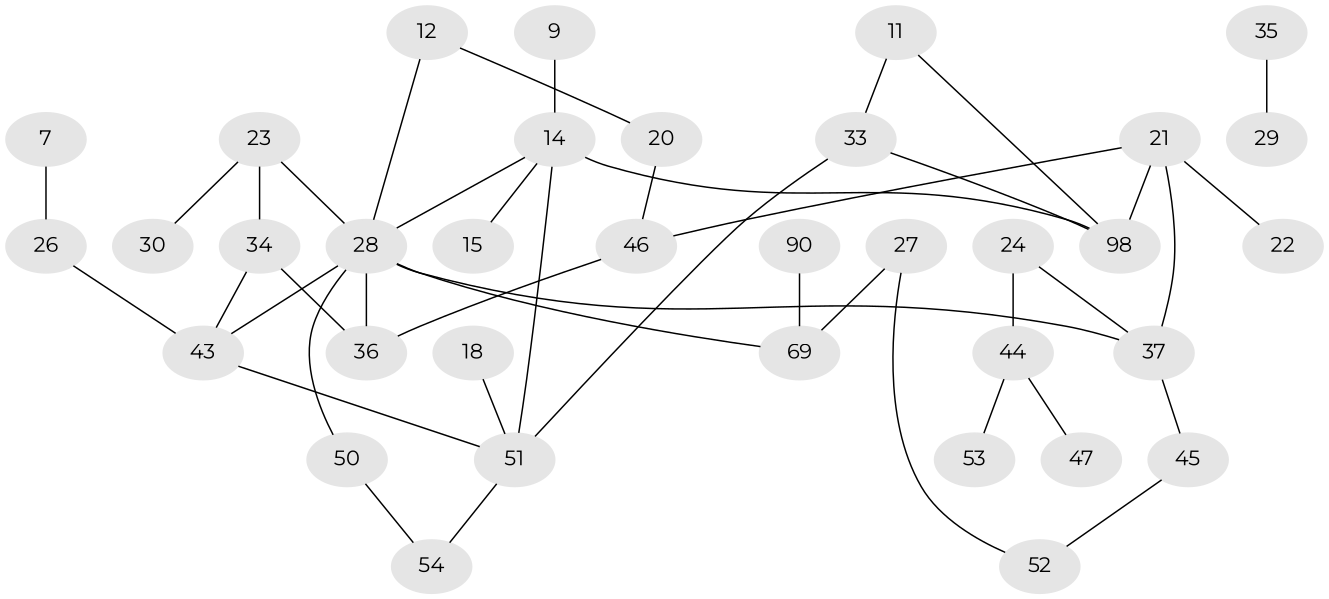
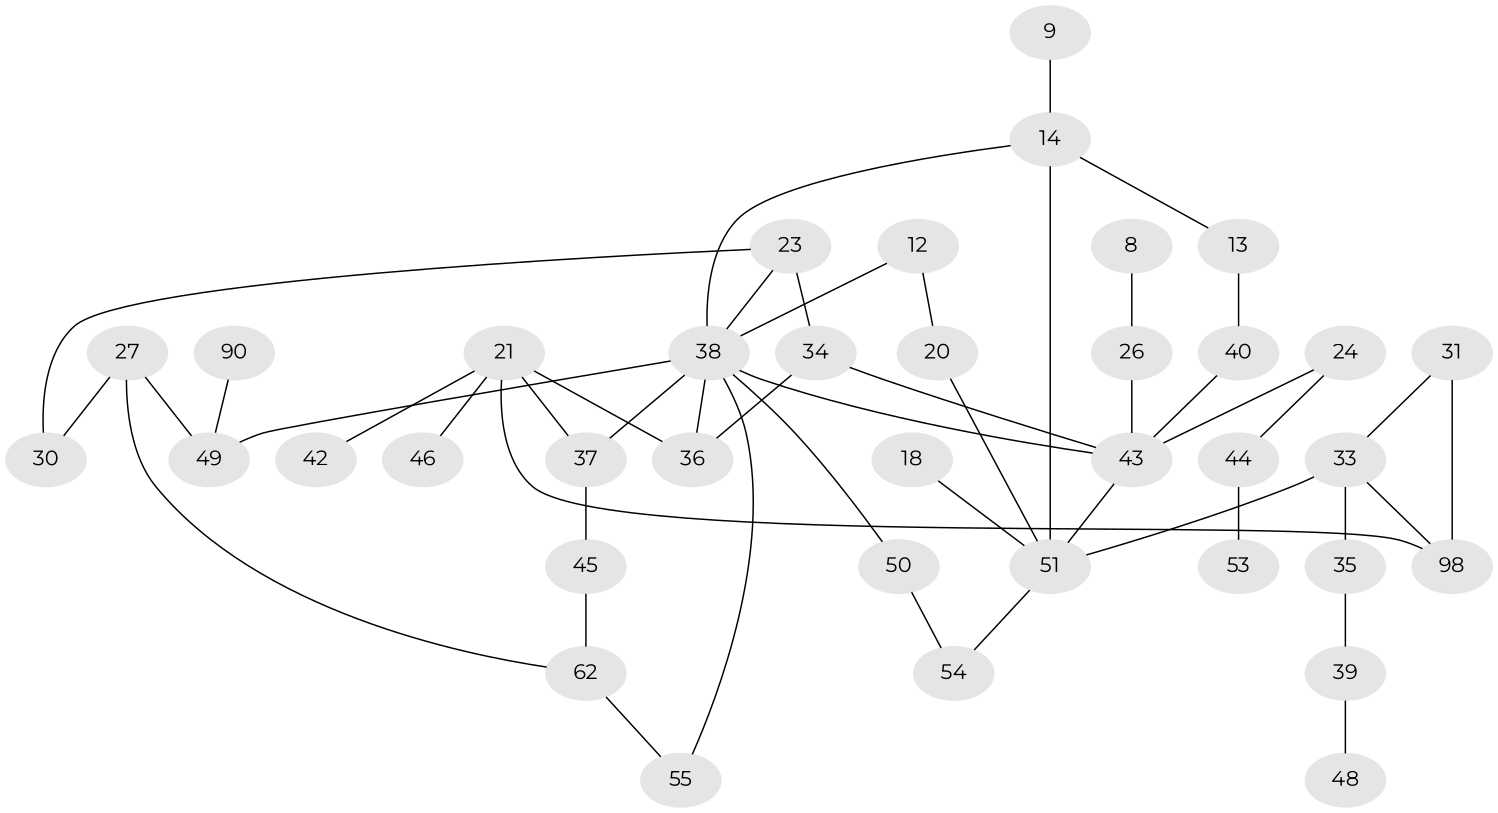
node "11": label "11" -> "31"
node "7": label "7" -> "8"
node "29": label "29" -> "39"
edge "20" -- "46": now "20" -- "51"
edge "14" -- "98": removed
node "28": label "28" -> "38"
node "15": label "15" -> "13"
node "22": label "22" -> "42"
edge "24" -- "37": now "24" -- "43"
edge "46" -- "36": now "21" -- "36"
node "69": label "69" -> "49"
node "40": added
edge "27" -- "30": added
node "47": removed
edge "33" -- "35": added
node "52": label "52" -> "62"
node "55": added
node "48": added
